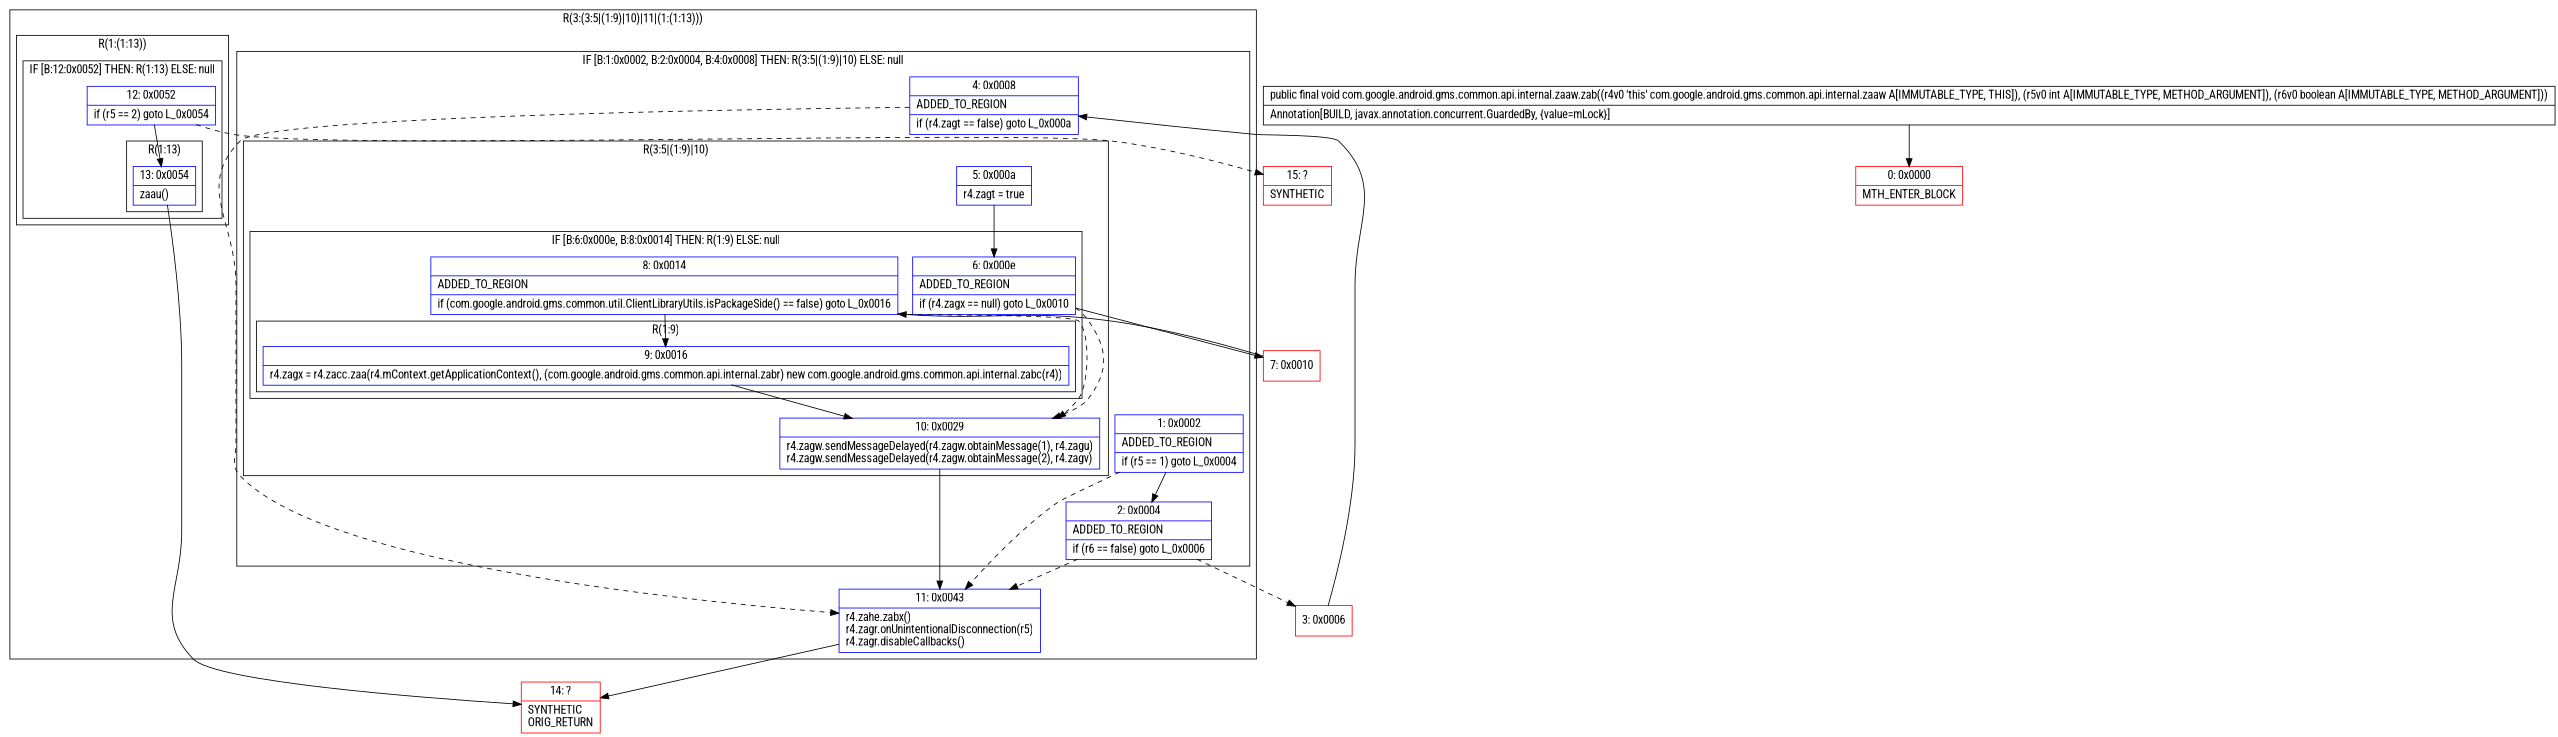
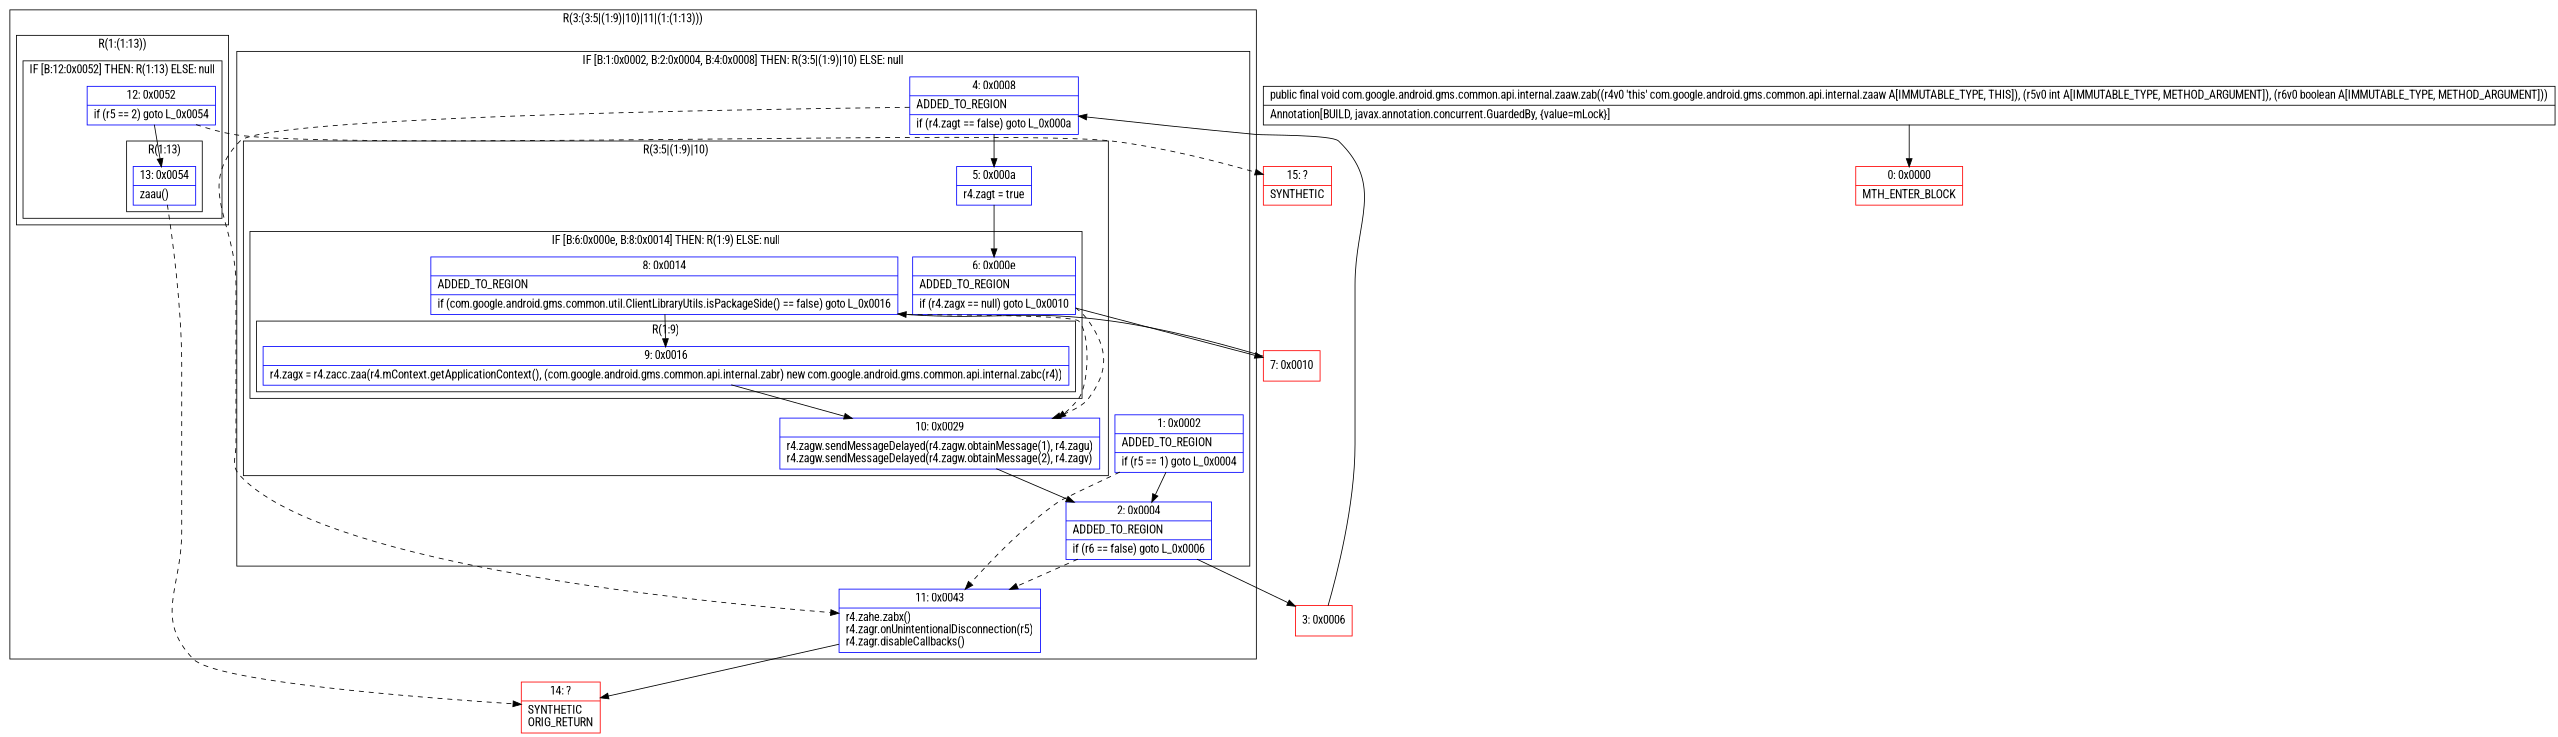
edge "4: 0x0008" -> "5: 0x000a": added
edge "10: 0x0029" -> "11: 0x0043": now "10: 0x0029" -> "2: 0x0004"
edge "2: 0x0004" -> "3: 0x0006": style dashed -> solid
edge "13: 0x0054" -> "14: ?": style solid -> dashed
